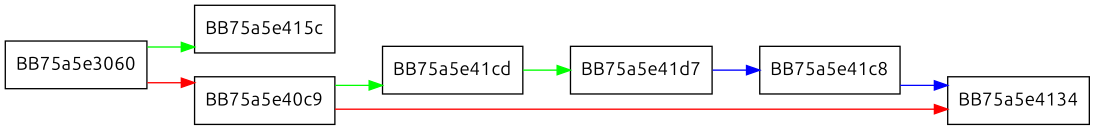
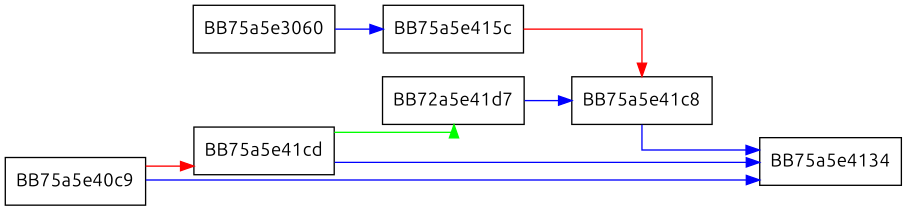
edge "BB75a5e415c" -> "BB75a5e41c8": added
edge "BB75a5e3060" -> "BB75a5e415c": color green -> blue
node "BB75a5e41d7": label "BB75a5e41d7" -> "BB72a5e41d7"
edge "BB75a5e3060" -> "BB75a5e40c9": removed
edge "BB75a5e40c9" -> "BB75a5e41cd": color green -> red
edge "BB75a5e40c9" -> "BB75a5e4134": color red -> blue
edge "BB75a5e41cd" -> "BB75a5e4134": added
